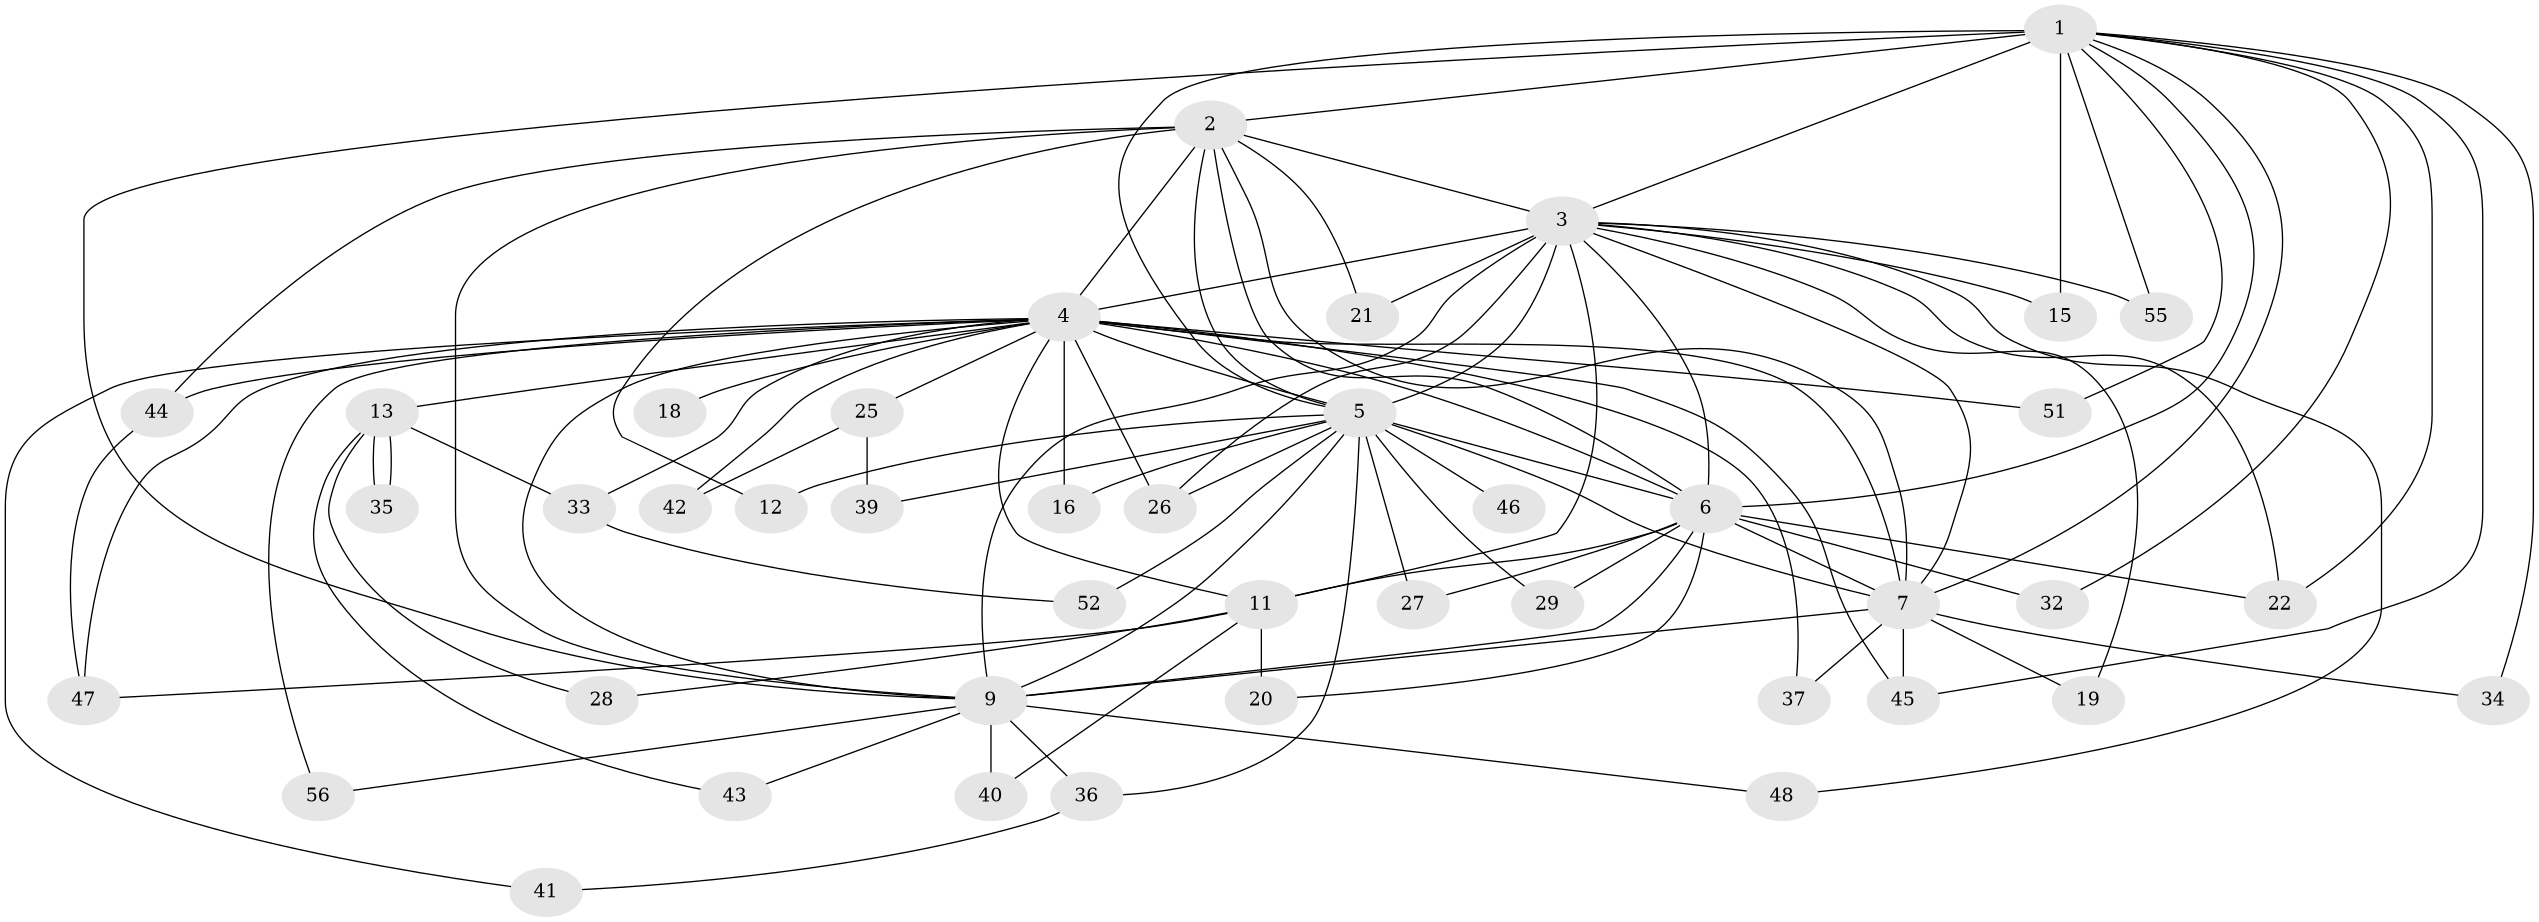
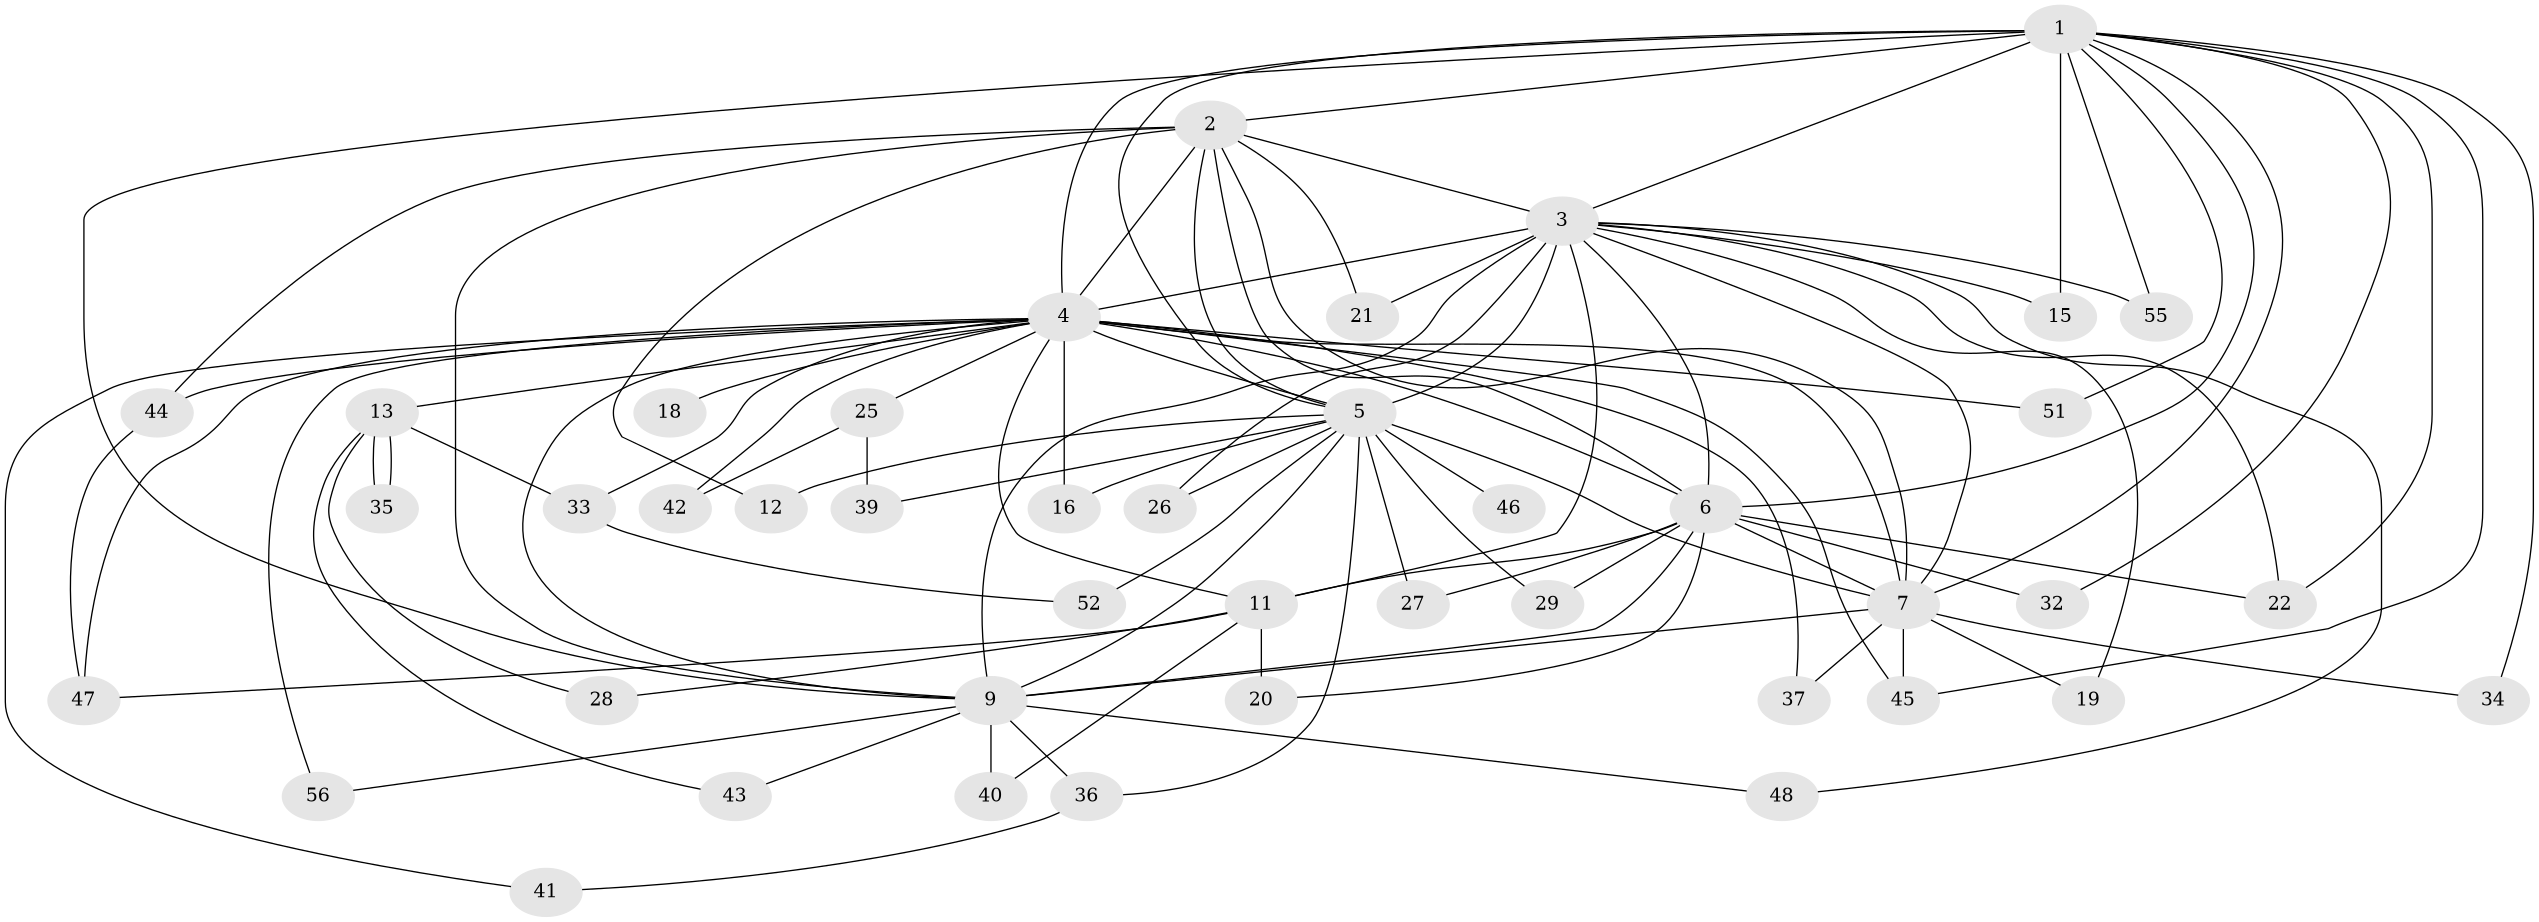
edge "4" -- "26": now "4" -- "1"
edge "5" -- "6": removed
